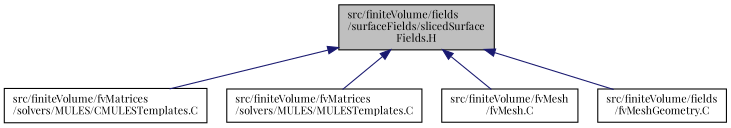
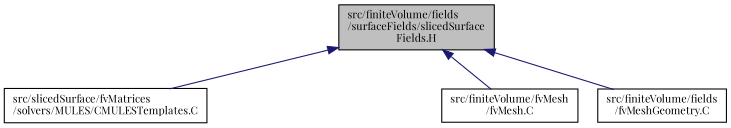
node "src/finiteVolume/fvMatrices /solvers/MULES/CMULESTemplates.C": label "src/finiteVolume/fvMatrices /solvers/MULES/CMULESTemplates.C" -> "src/slicedSurface/fvMatrices /solvers/MULES/CMULESTemplates.C"
node "src/finiteVolume/fvMatrices /solvers/MULES/MULESTemplates.C": removed
